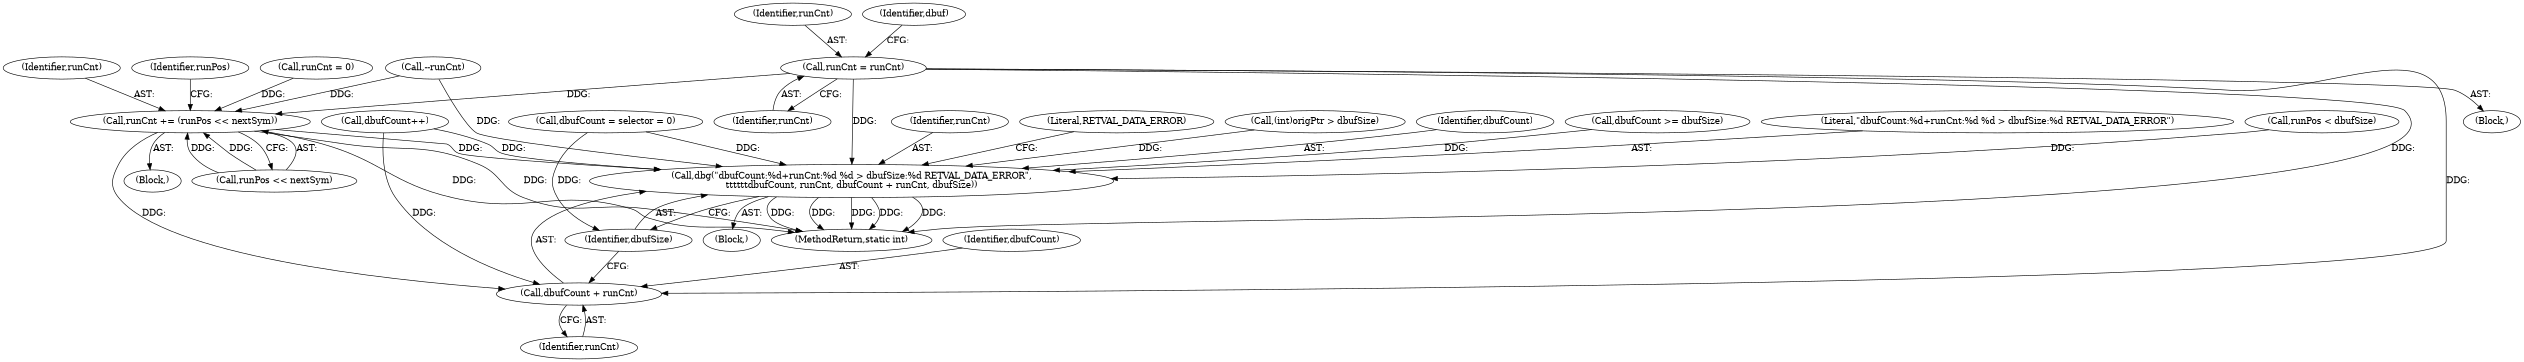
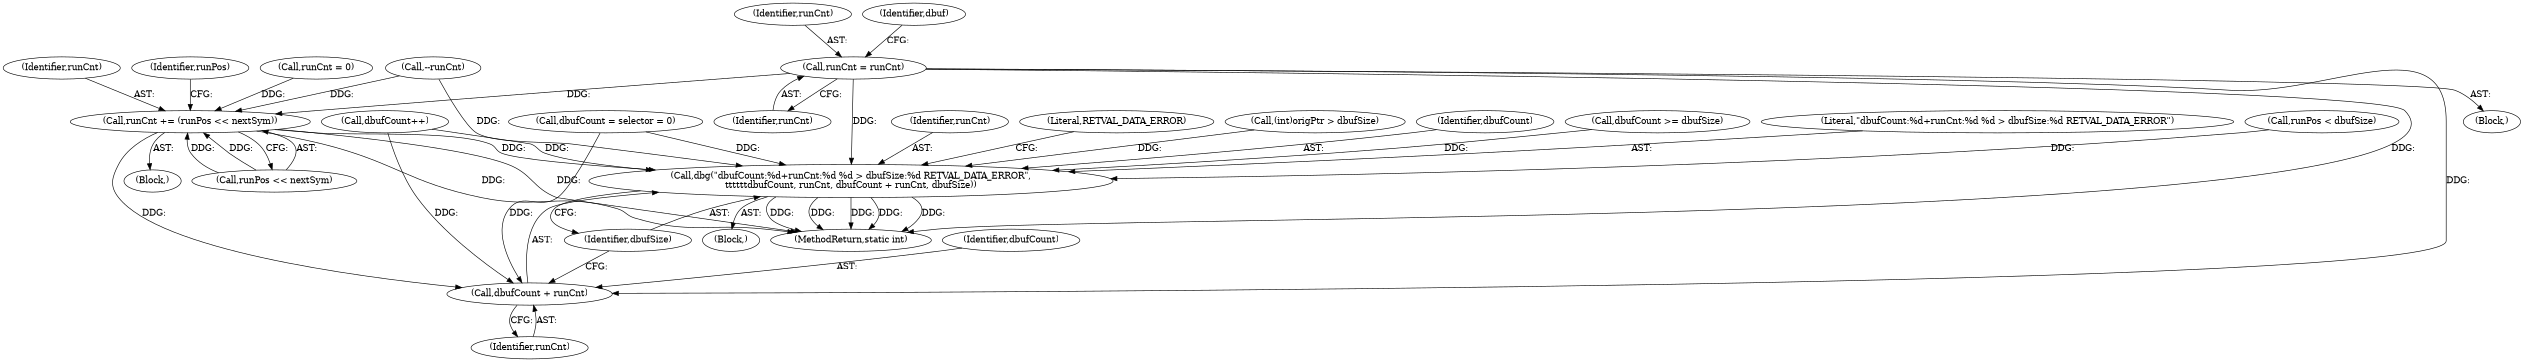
edge "(Call,dbufCount = selector = 0)" -> "(Identifier,dbufSize)": now "(Call,dbufCount = selector = 0)" -> "(Call,dbufCount + runCnt)"
